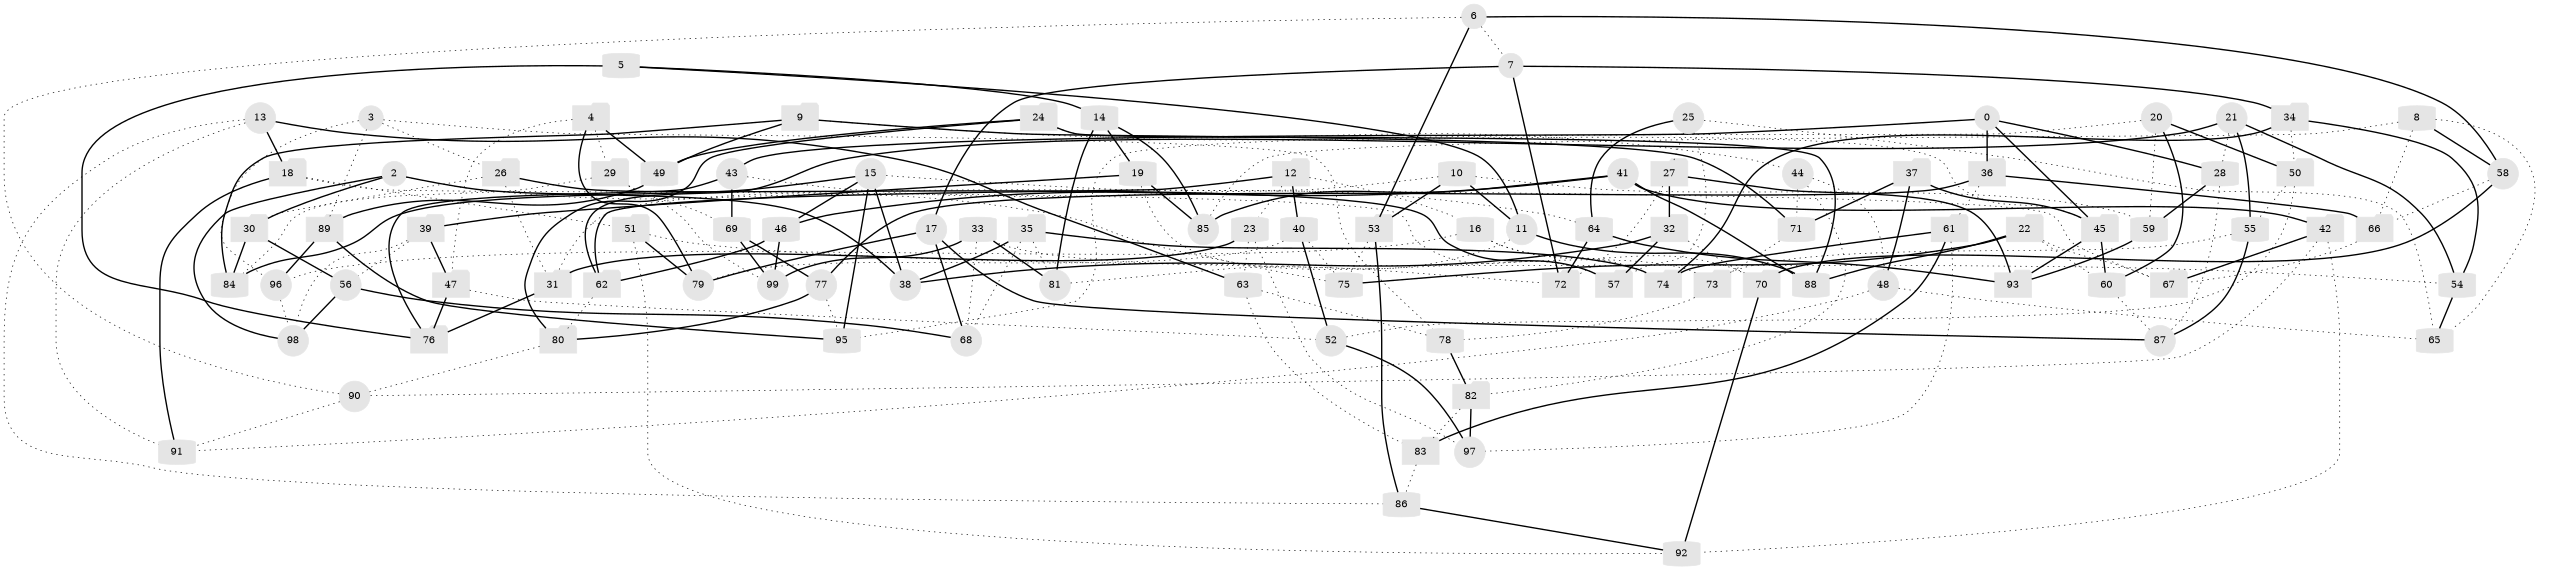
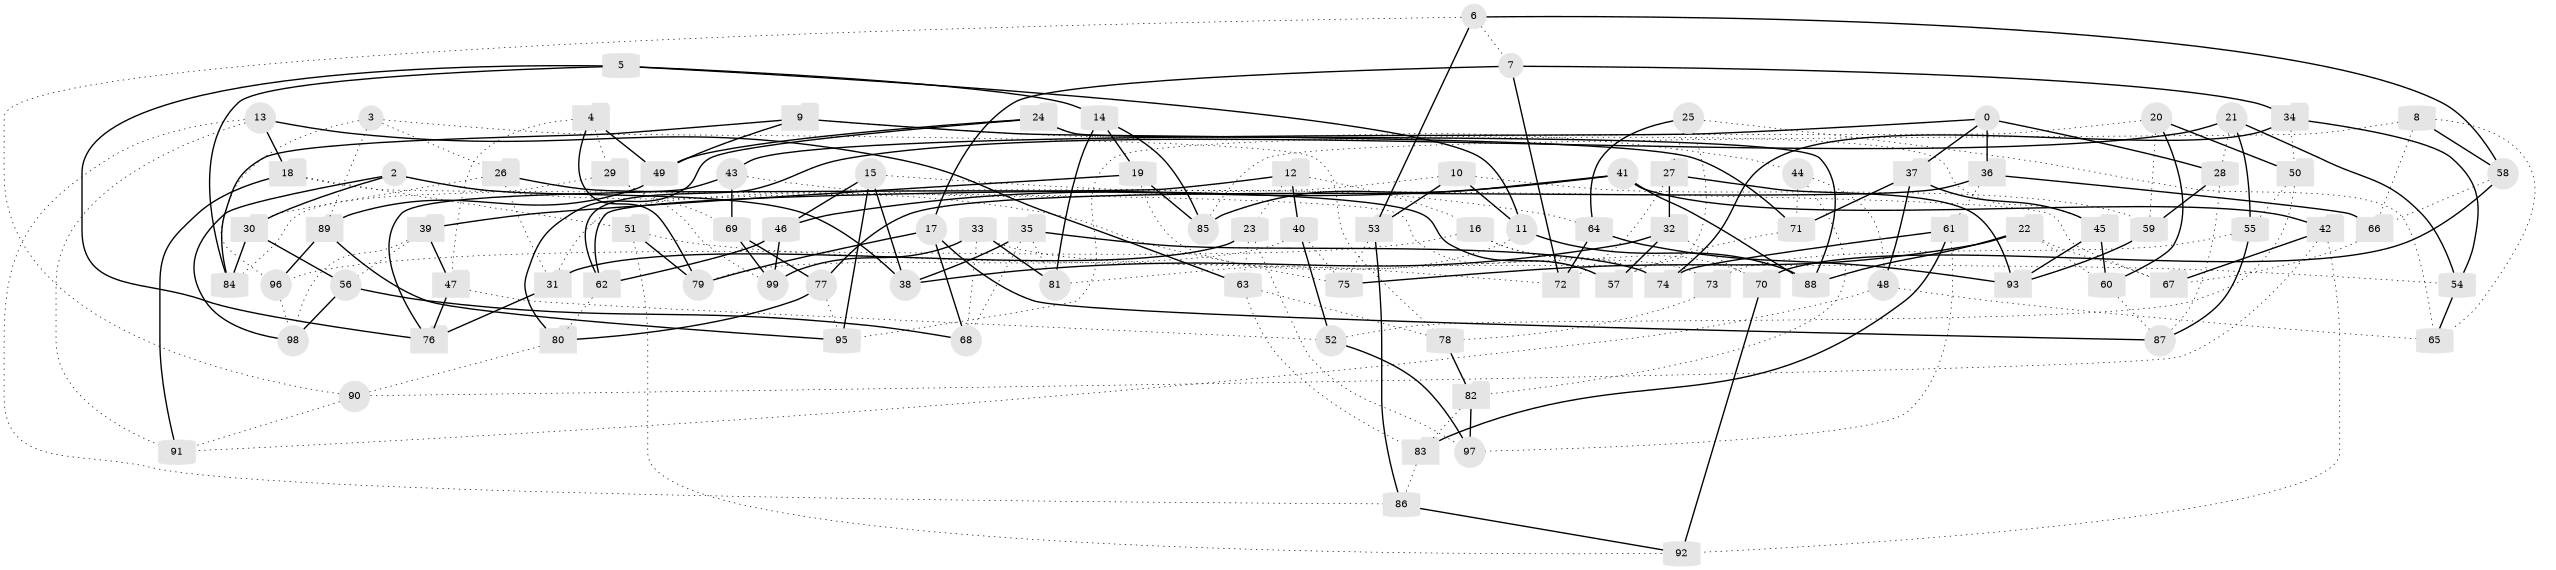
edge "0" -- "45": now "0" -- "37"
edge "15" -- "84": now "5" -- "84"
edge "71" -- "73": now "71" -- "57"
